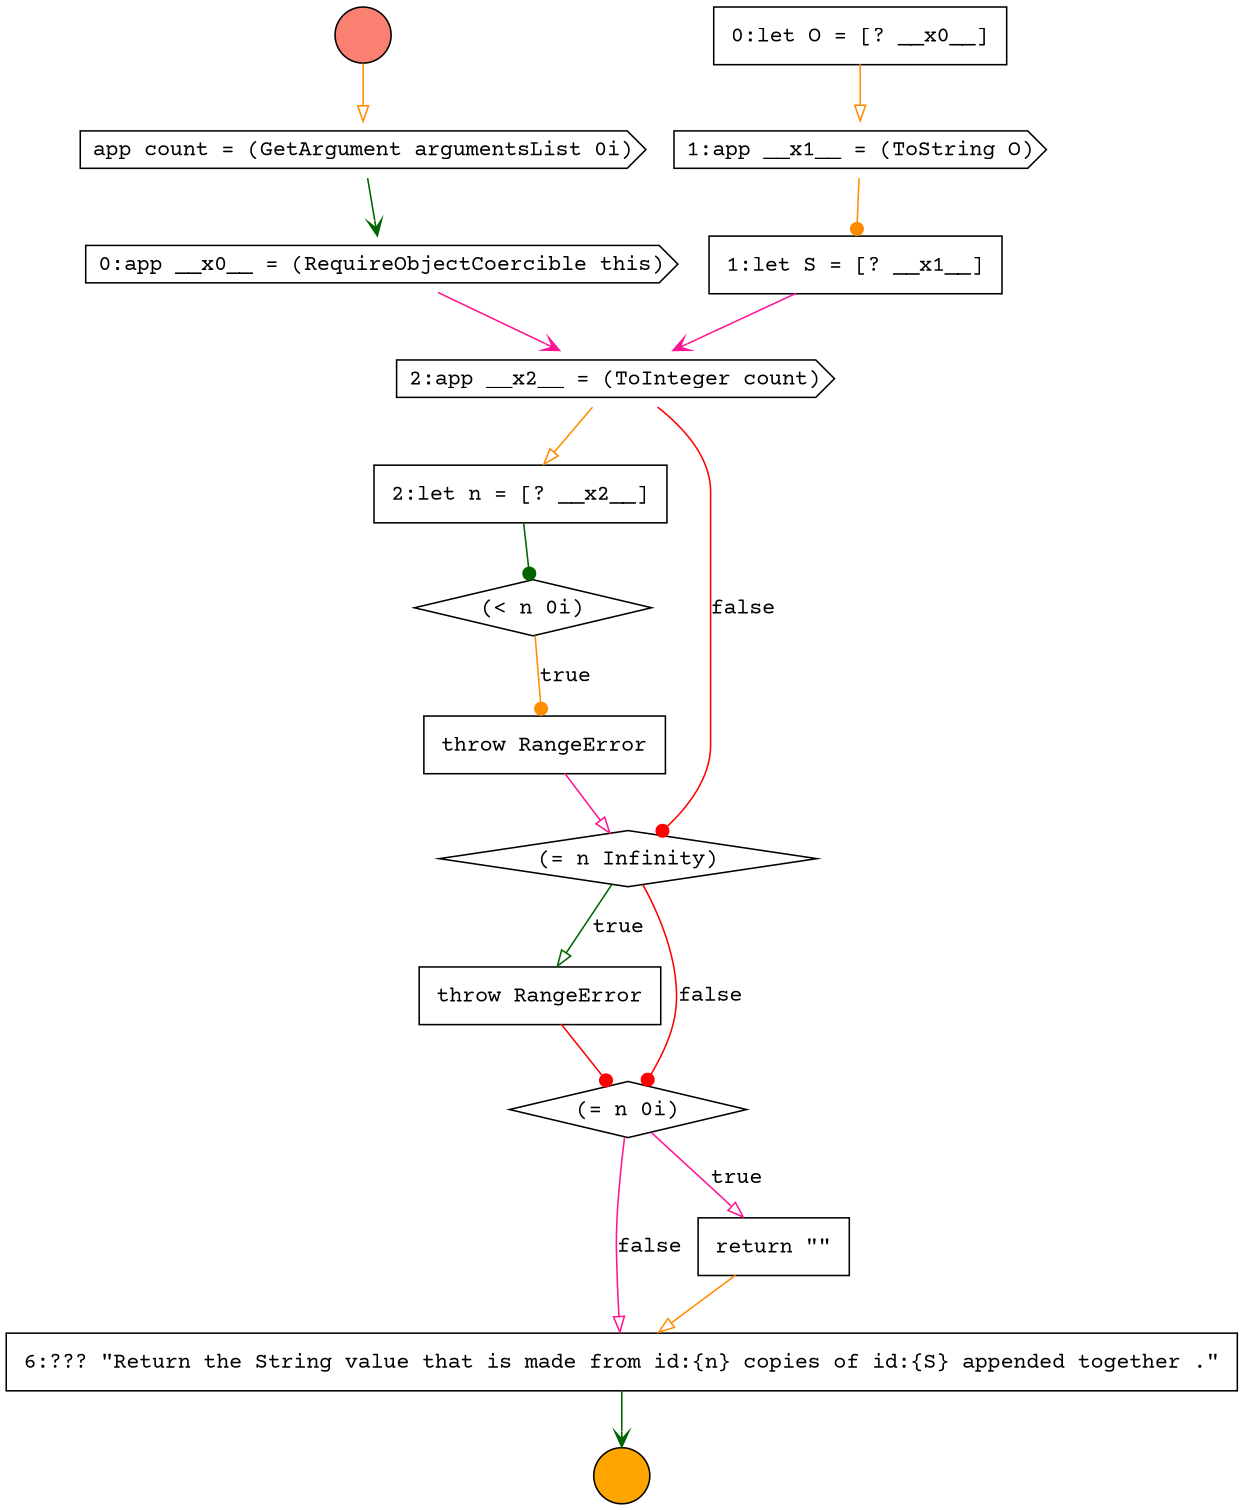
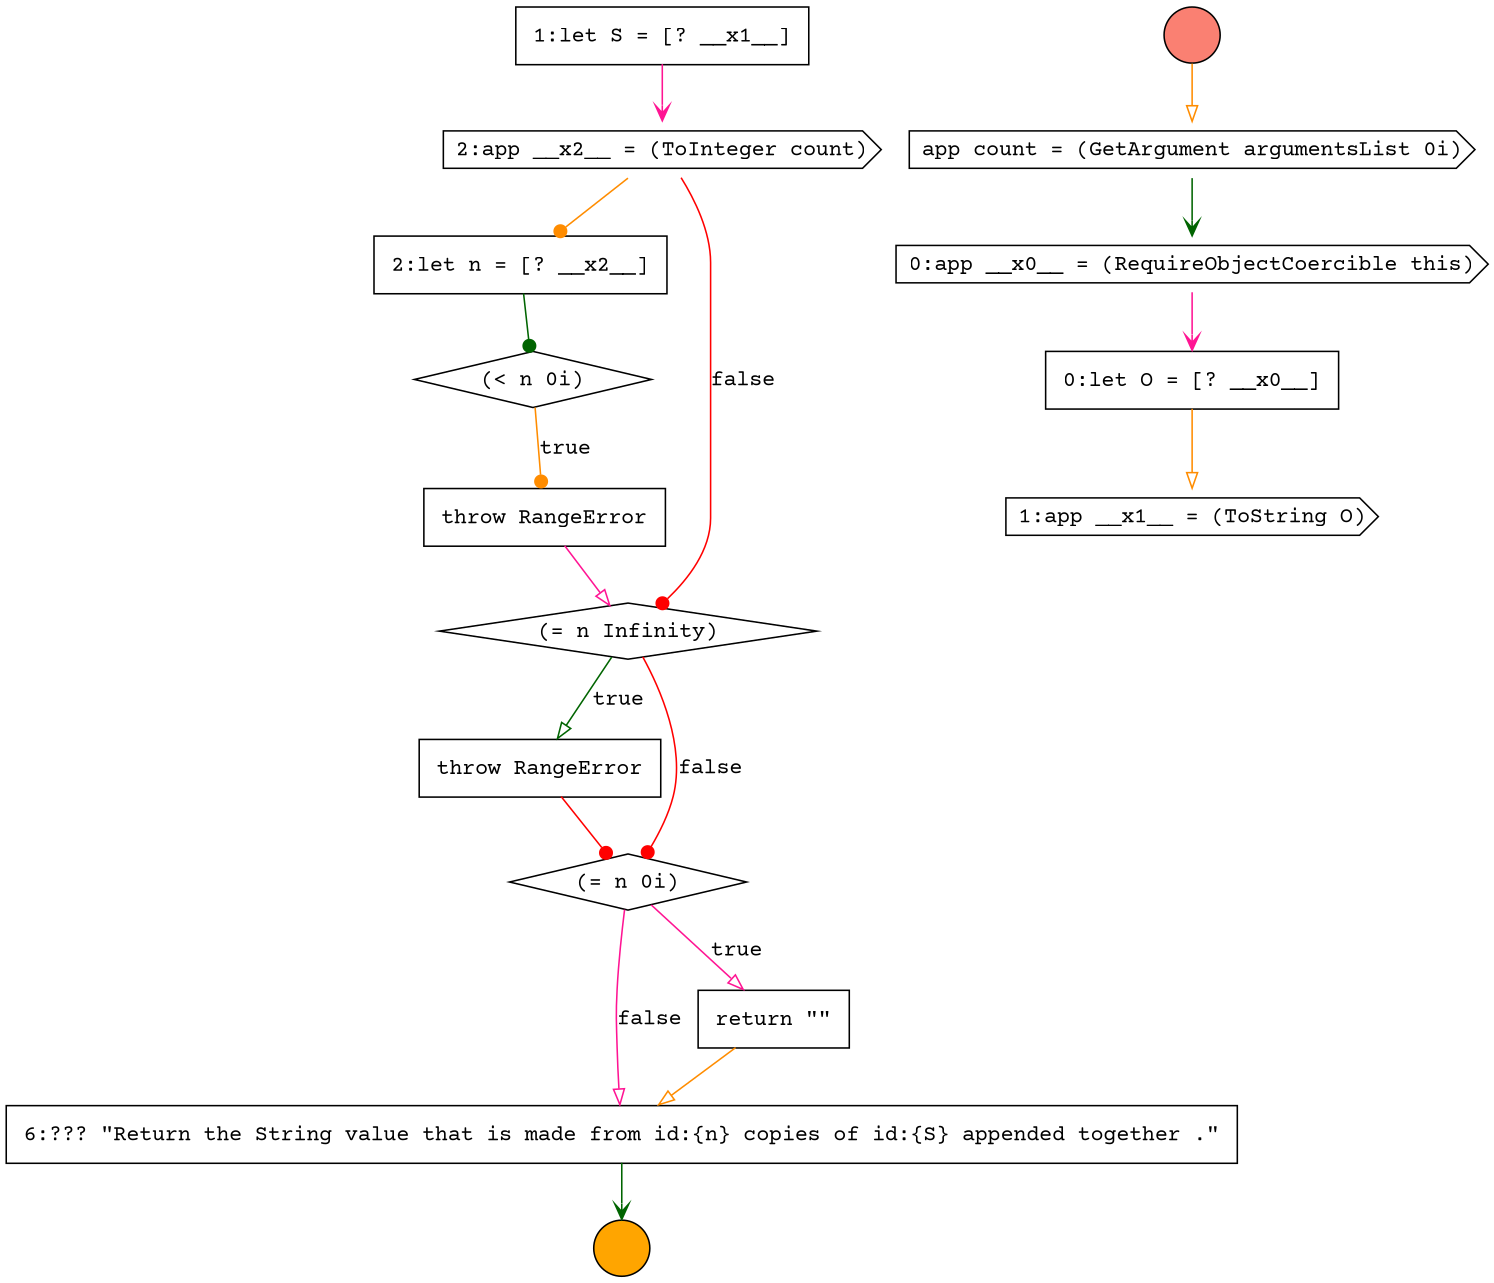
edge "1:app __x1__ = (ToString O)" -> "1:let S = [? __x1__]": removed
edge "0:app __x0__ = (RequireObjectCoercible this)" -> "2:app __x2__ = (ToInteger count)": now "0:app __x0__ = (RequireObjectCoercible this)" -> "0:let O = [? __x0__]"
edge "2:app __x2__ = (ToInteger count)" -> "2:let n = [? __x2__]": arrowhead onormal -> dot
